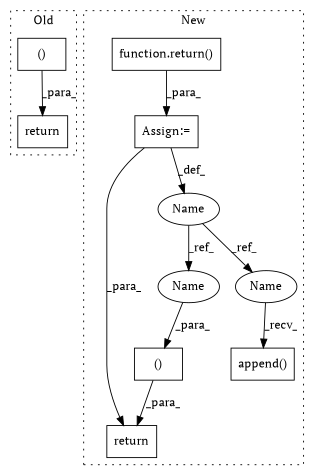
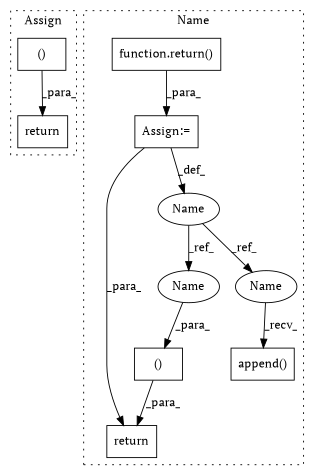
cluster "Old": label "Old" -> "Assign"
cluster "New": label "New" -> "Name"
